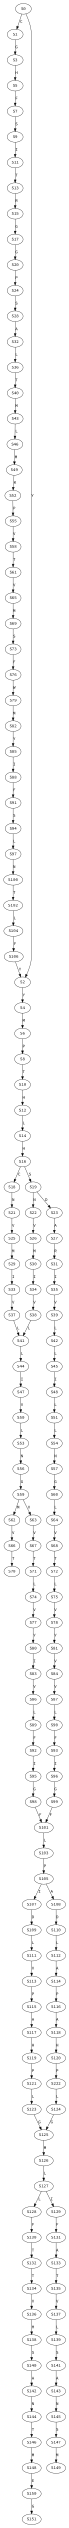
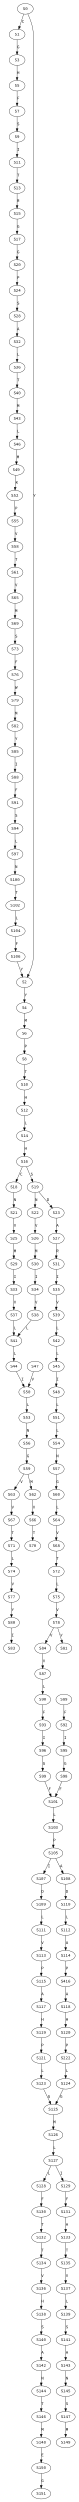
edge "S44" -> "S47": now "S44" -> "S50"
edge "S81" -> "S84": now "S78" -> "S84"
node "S86": removed
node "S116": label "S116" -> "S416"
